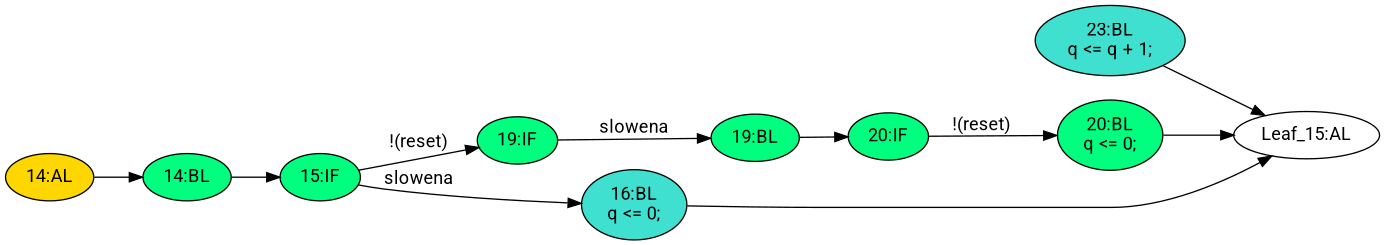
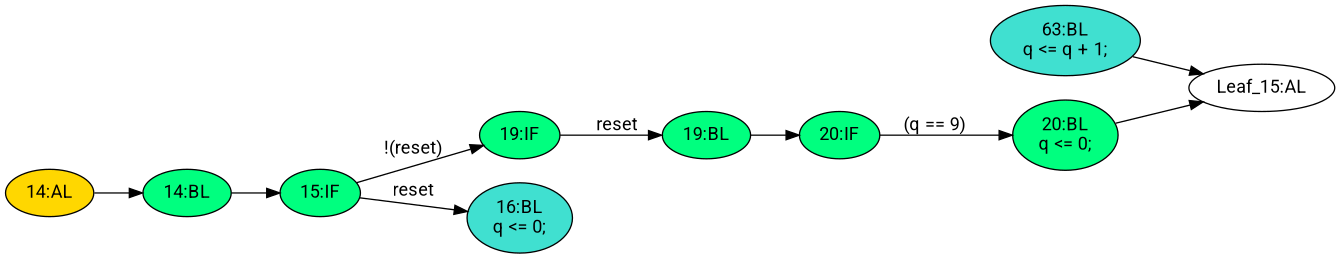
node "23:BL q <= q + 1;": label "23:BL q <= q + 1;" -> "63:BL q <= q + 1;"
edge "20:IF" -> "20:BL q <= 0;": label "!(reset)" -> "(q == 9)"
edge "19:IF" -> "19:BL": label "slowena" -> "reset"
edge "15:IF" -> "16:BL q <= 0;": label "slowena" -> "reset"
edge "16:BL q <= 0;" -> "Leaf_15:AL": removed
